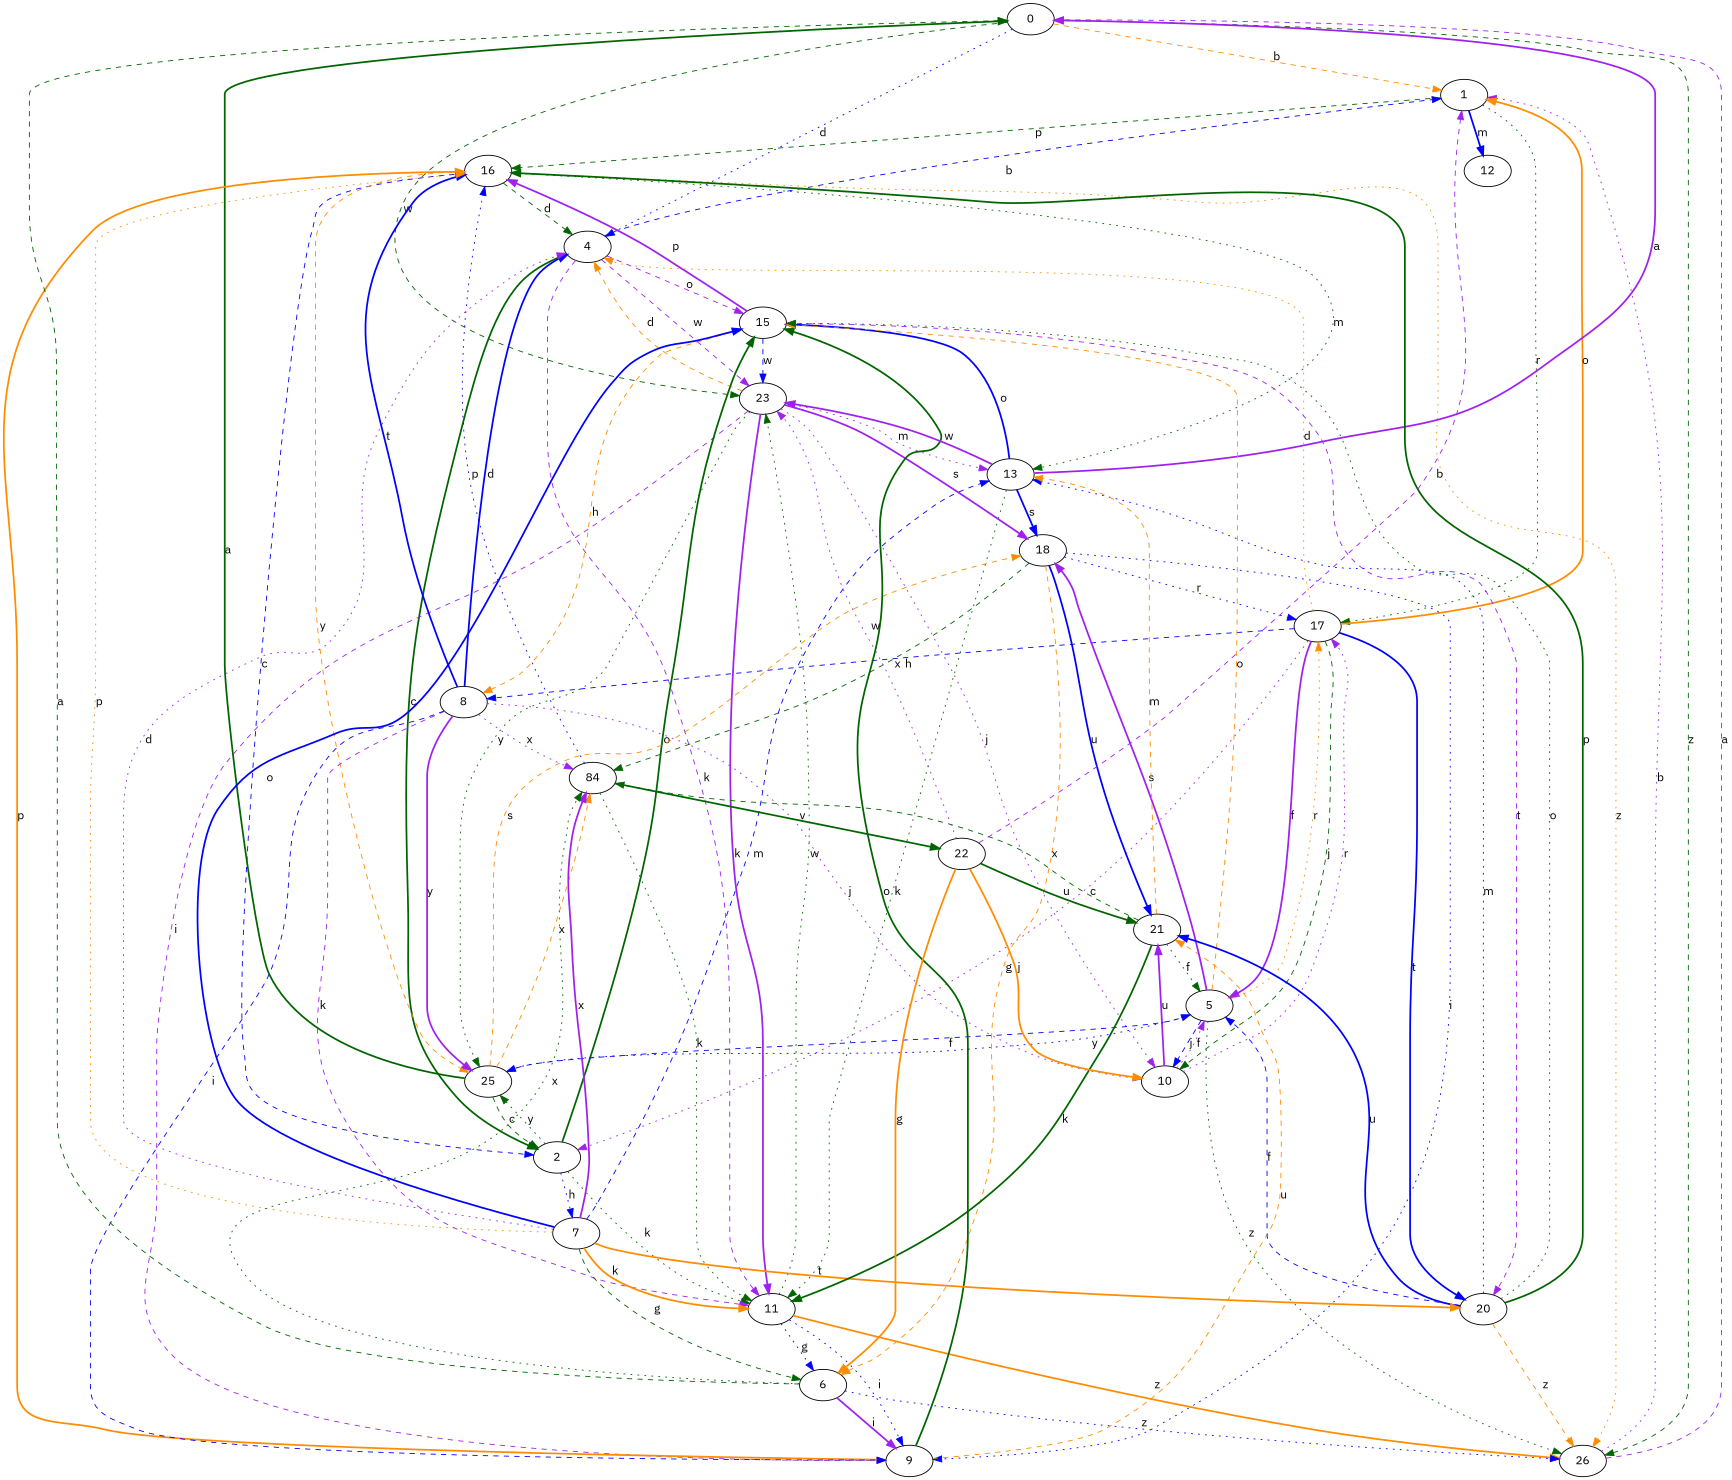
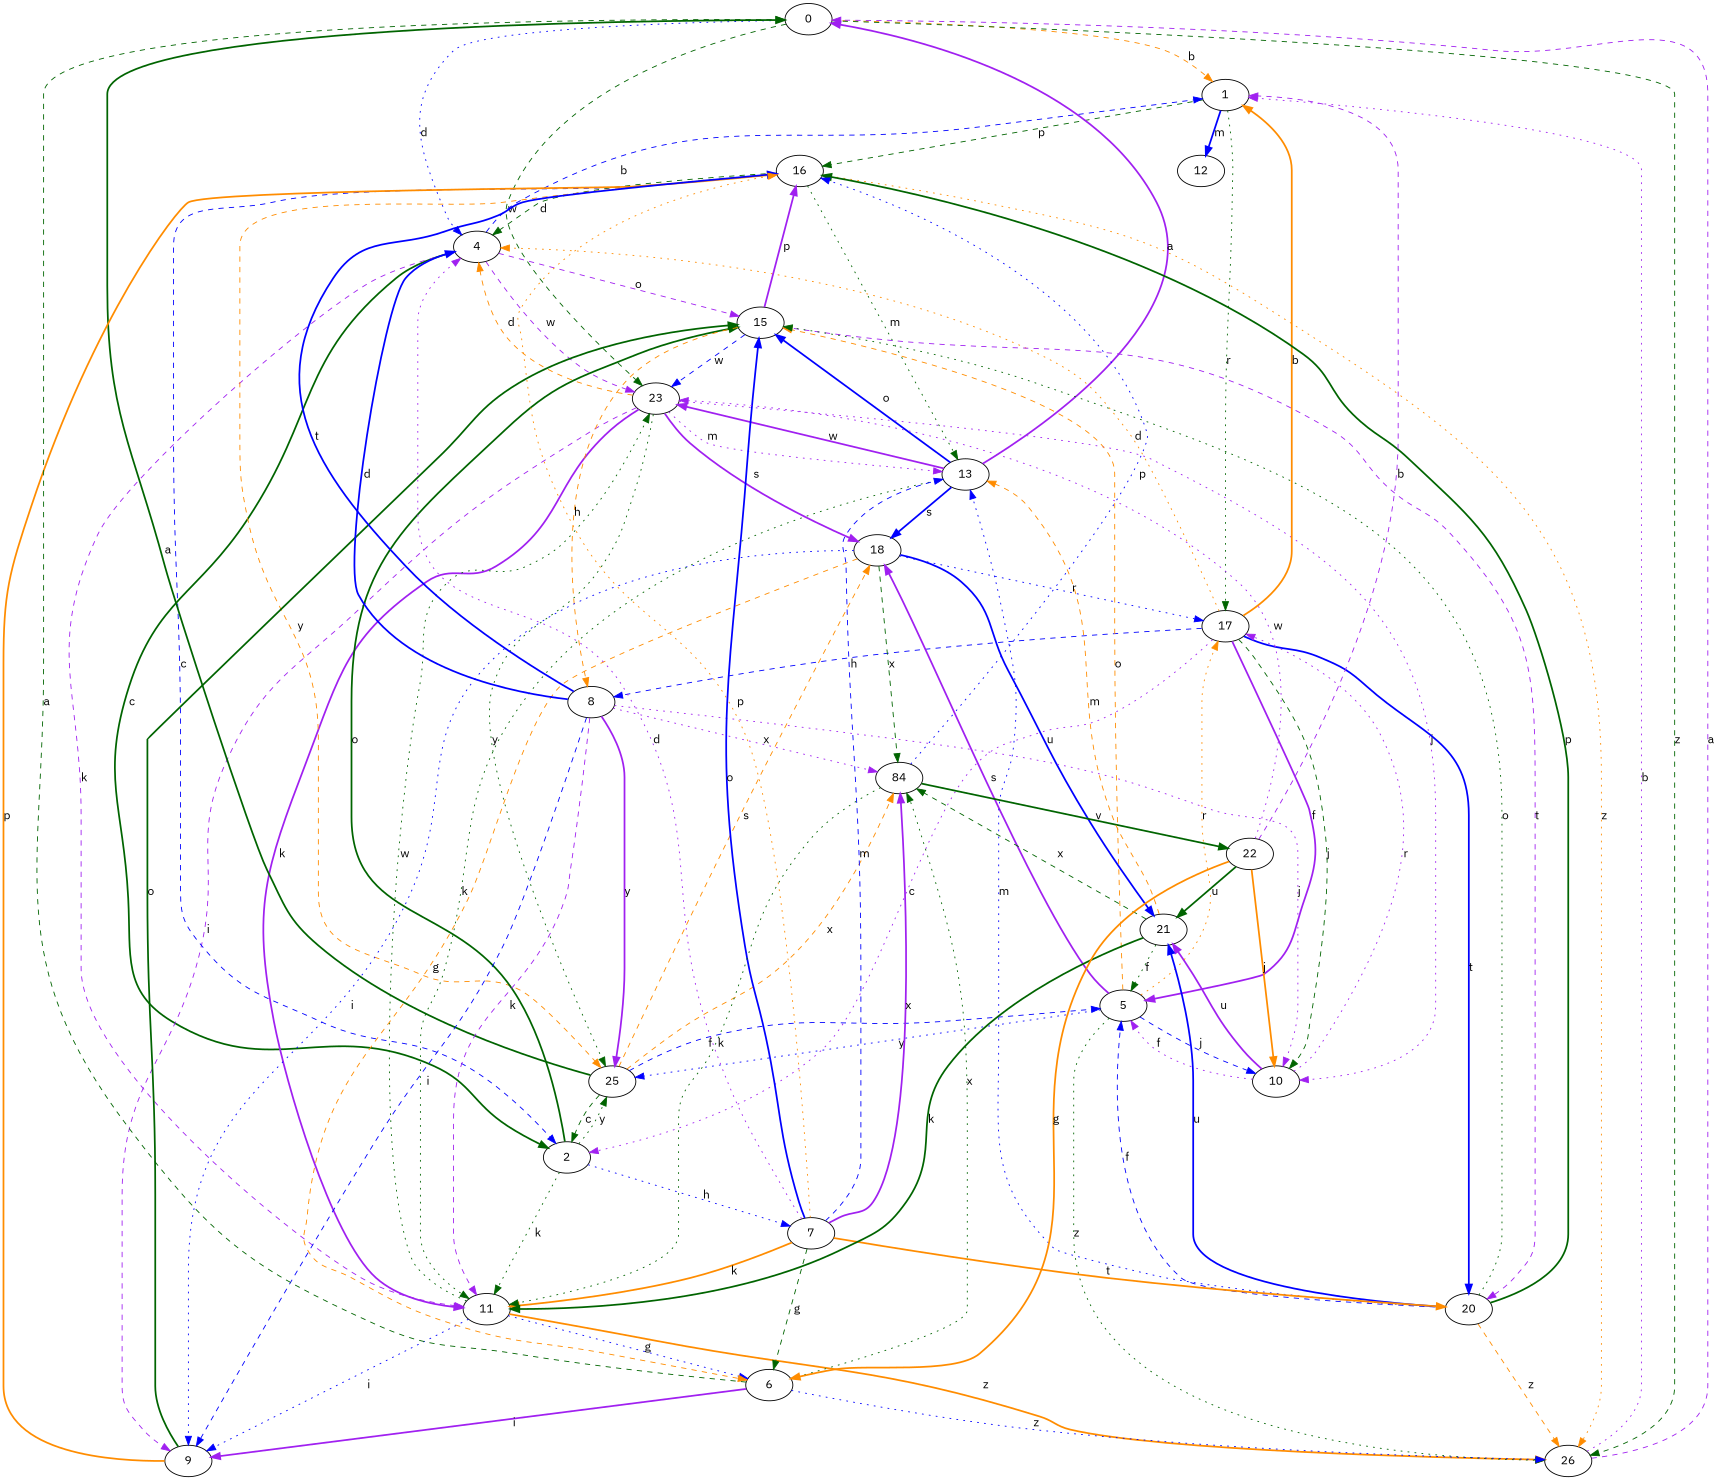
edge "17" -> "1": label "o" -> "b"
edge "9" -> "21": removed, label "u"
